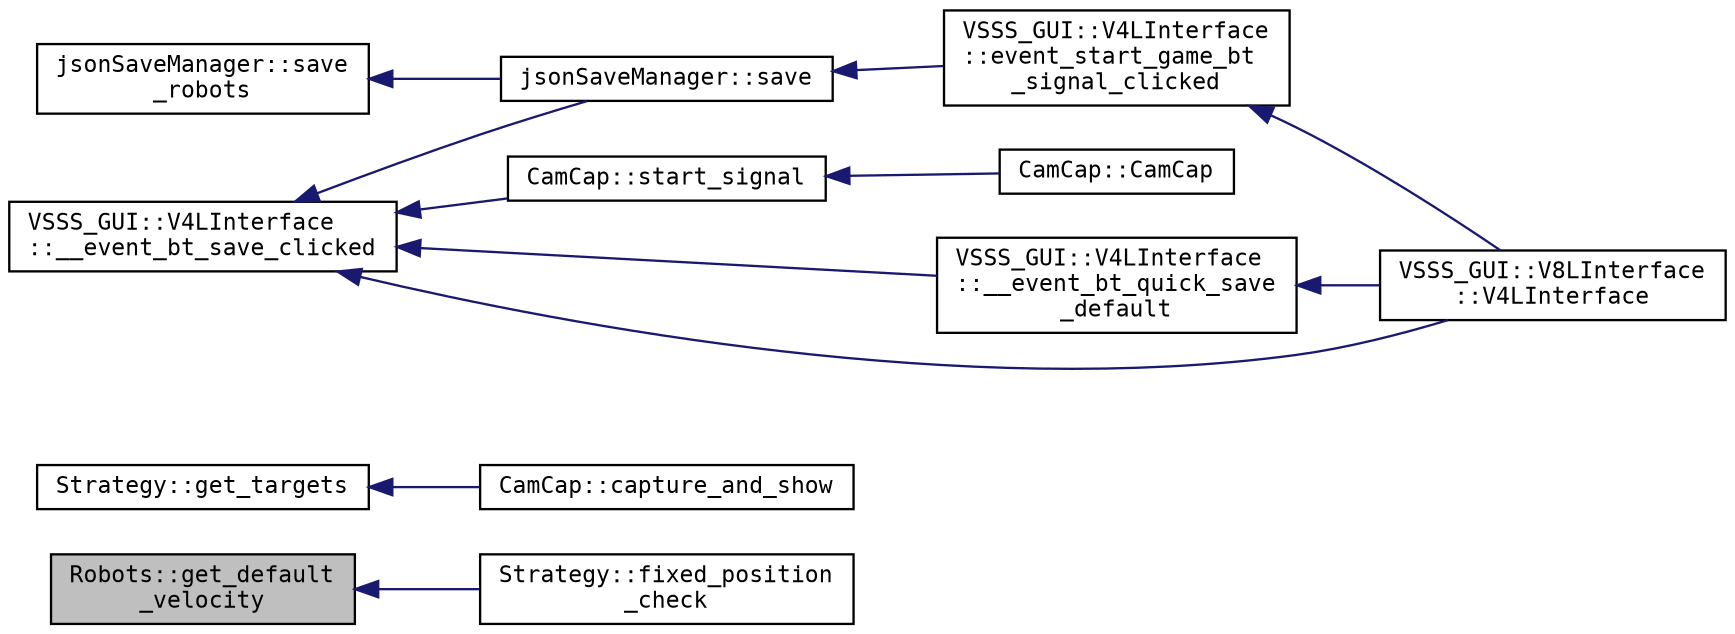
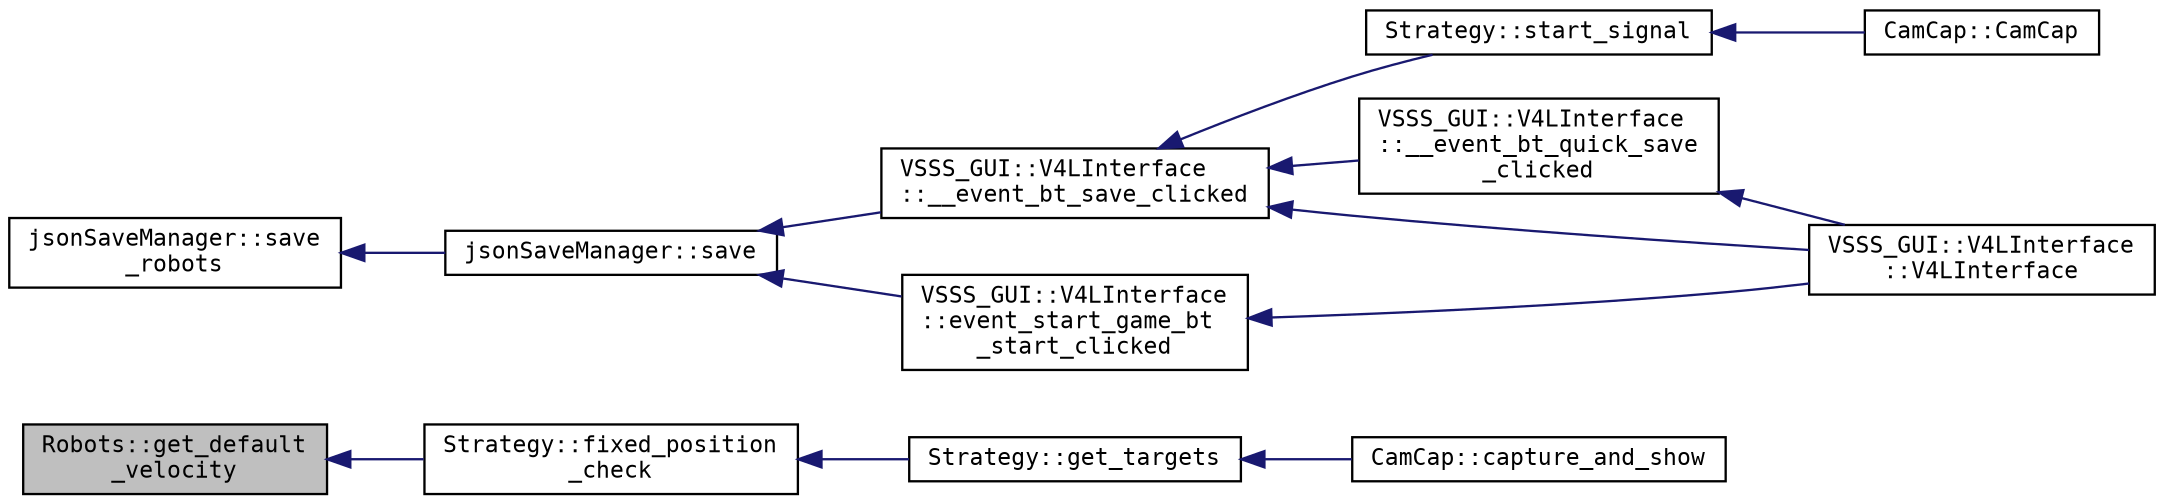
node "VSSS_GUI::V4LInterface ::event_start_game_bt _signal_clicked": label "VSSS_GUI::V4LInterface ::event_start_game_bt _signal_clicked" -> "VSSS_GUI::V4LInterface ::event_start_game_bt _start_clicked"
edge "jsonSaveManager::save" -> "VSSS_GUI::V4LInterface ::__event_bt_save_clicked": reversed
node "CamCap::start_signal": label "CamCap::start_signal" -> "Strategy::start_signal"
node "VSSS_GUI::V4LInterface ::__event_bt_quick_save _default": label "VSSS_GUI::V4LInterface ::__event_bt_quick_save _default" -> "VSSS_GUI::V4LInterface ::__event_bt_quick_save _clicked"
node "VSSS_GUI::V8LInterface ::V4LInterface": label "VSSS_GUI::V8LInterface ::V4LInterface" -> "VSSS_GUI::V4LInterface ::V4LInterface"
edge "Strategy::get_targets" -> "Strategy::fixed_position _check": added
